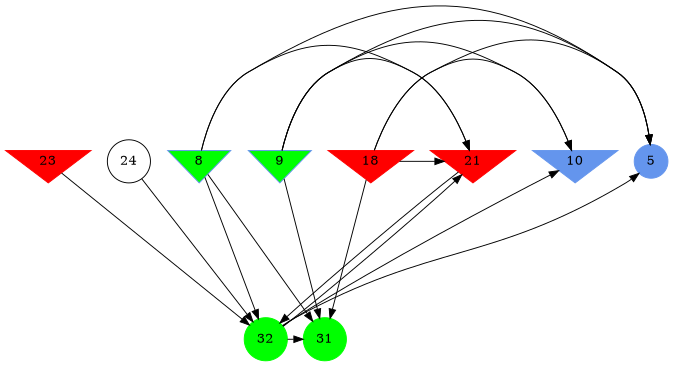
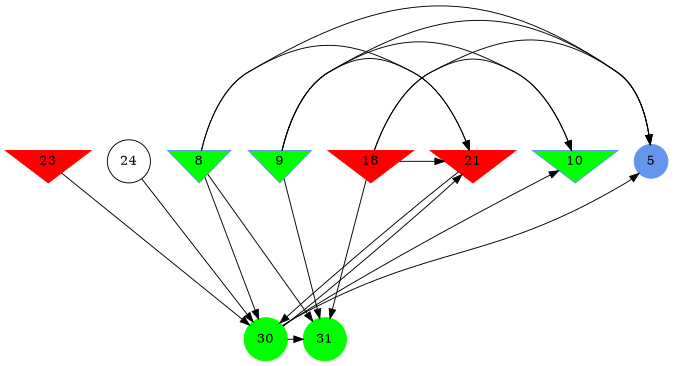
node "10": fillcolor cornflowerblue -> green
node "32": label "32" -> "30"
